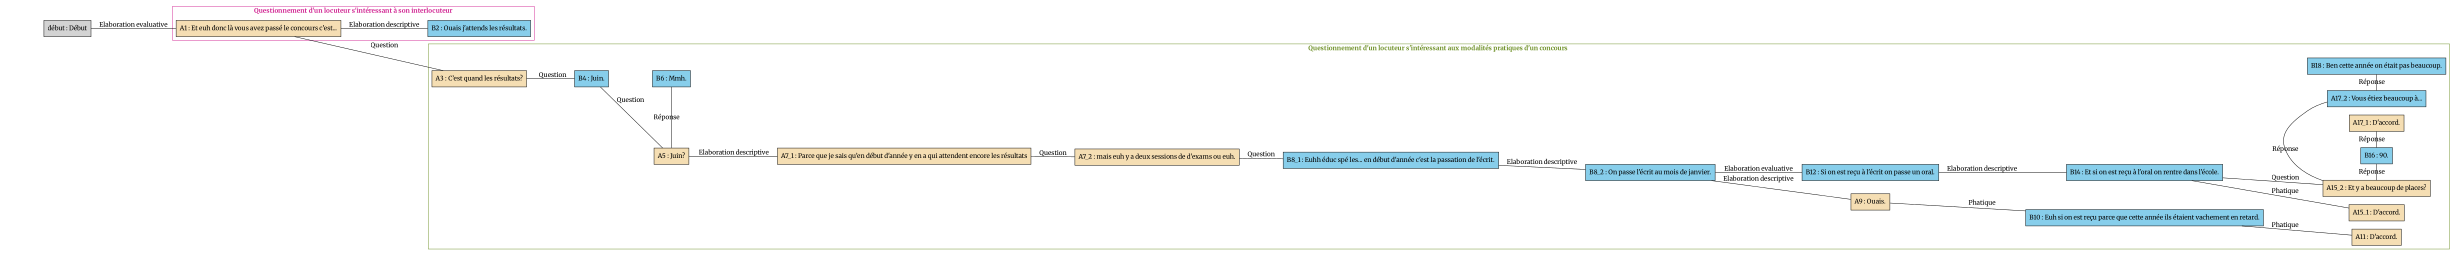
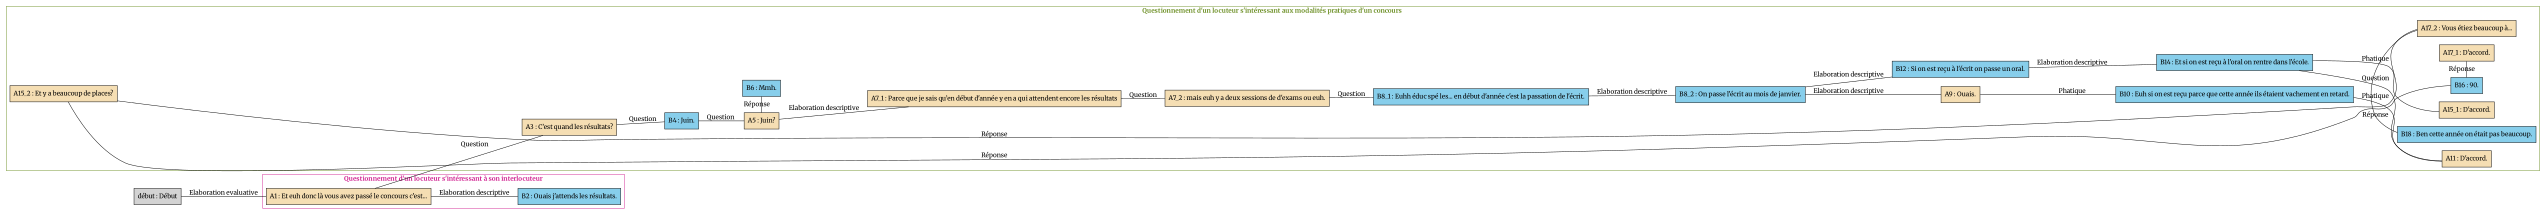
node "A17_2 : Vous étiez beaucoup à...": fillcolor skyblue -> wheat
edge "B8_2 : On passe l'écrit au mois de janvier." -- "B12 : Si on est reçu à l'écrit on passe un oral.": label "Elaboration evaluative" -> "Elaboration descriptive"
edge "B14 : Et si on est reçu à l'oral on rentre dans l'école." -- "A15_2 : Et y a beaucoup de places?": now "B14 : Et si on est reçu à l'oral on rentre dans l'école." -- "A11 : D'accord."
